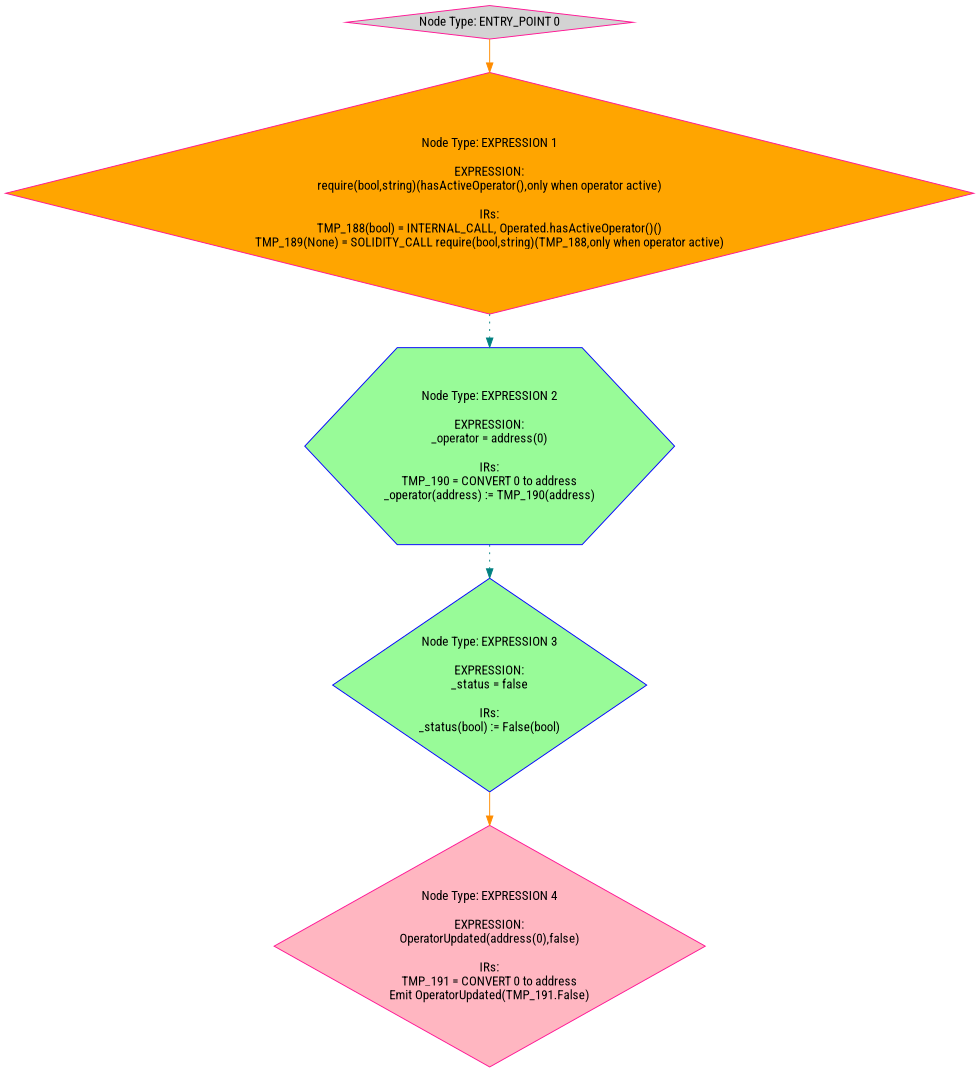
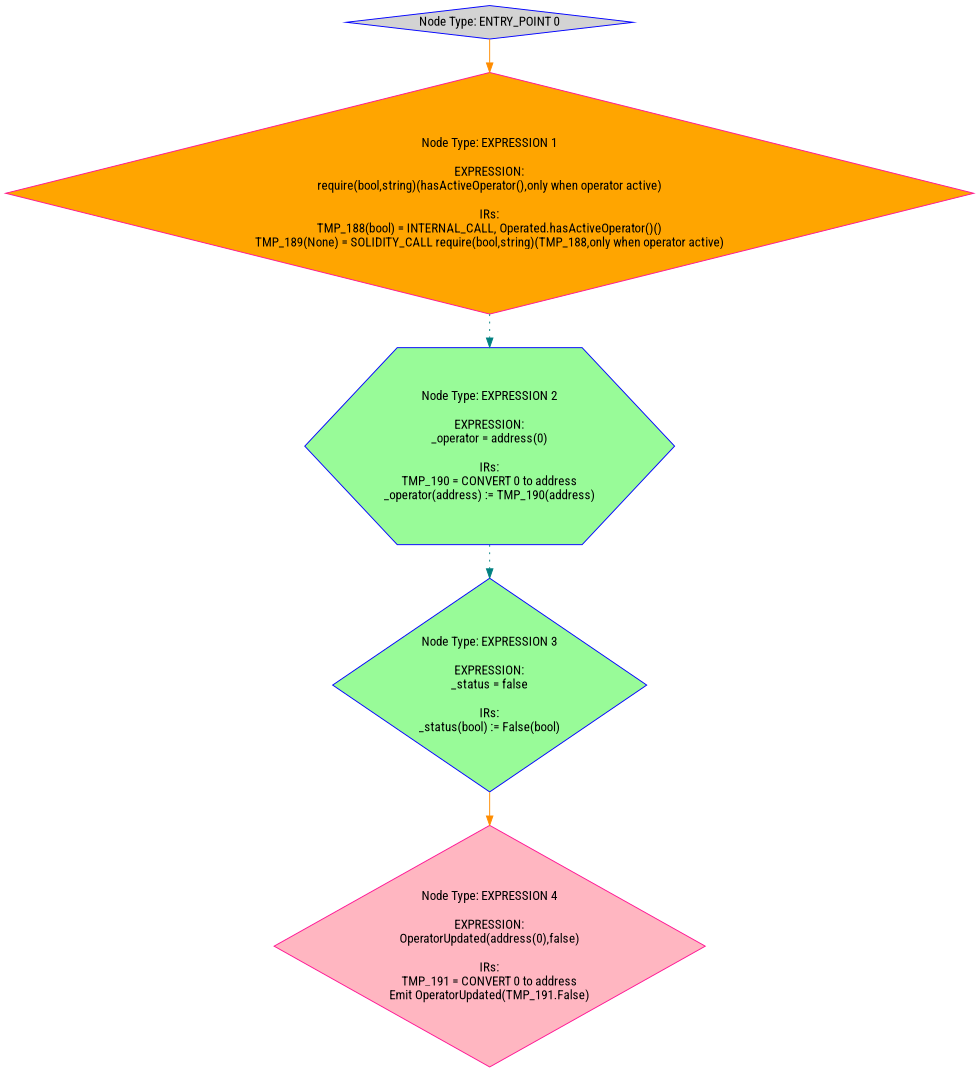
node "Node Type: ENTRY_POINT 0": color deeppink -> blue
